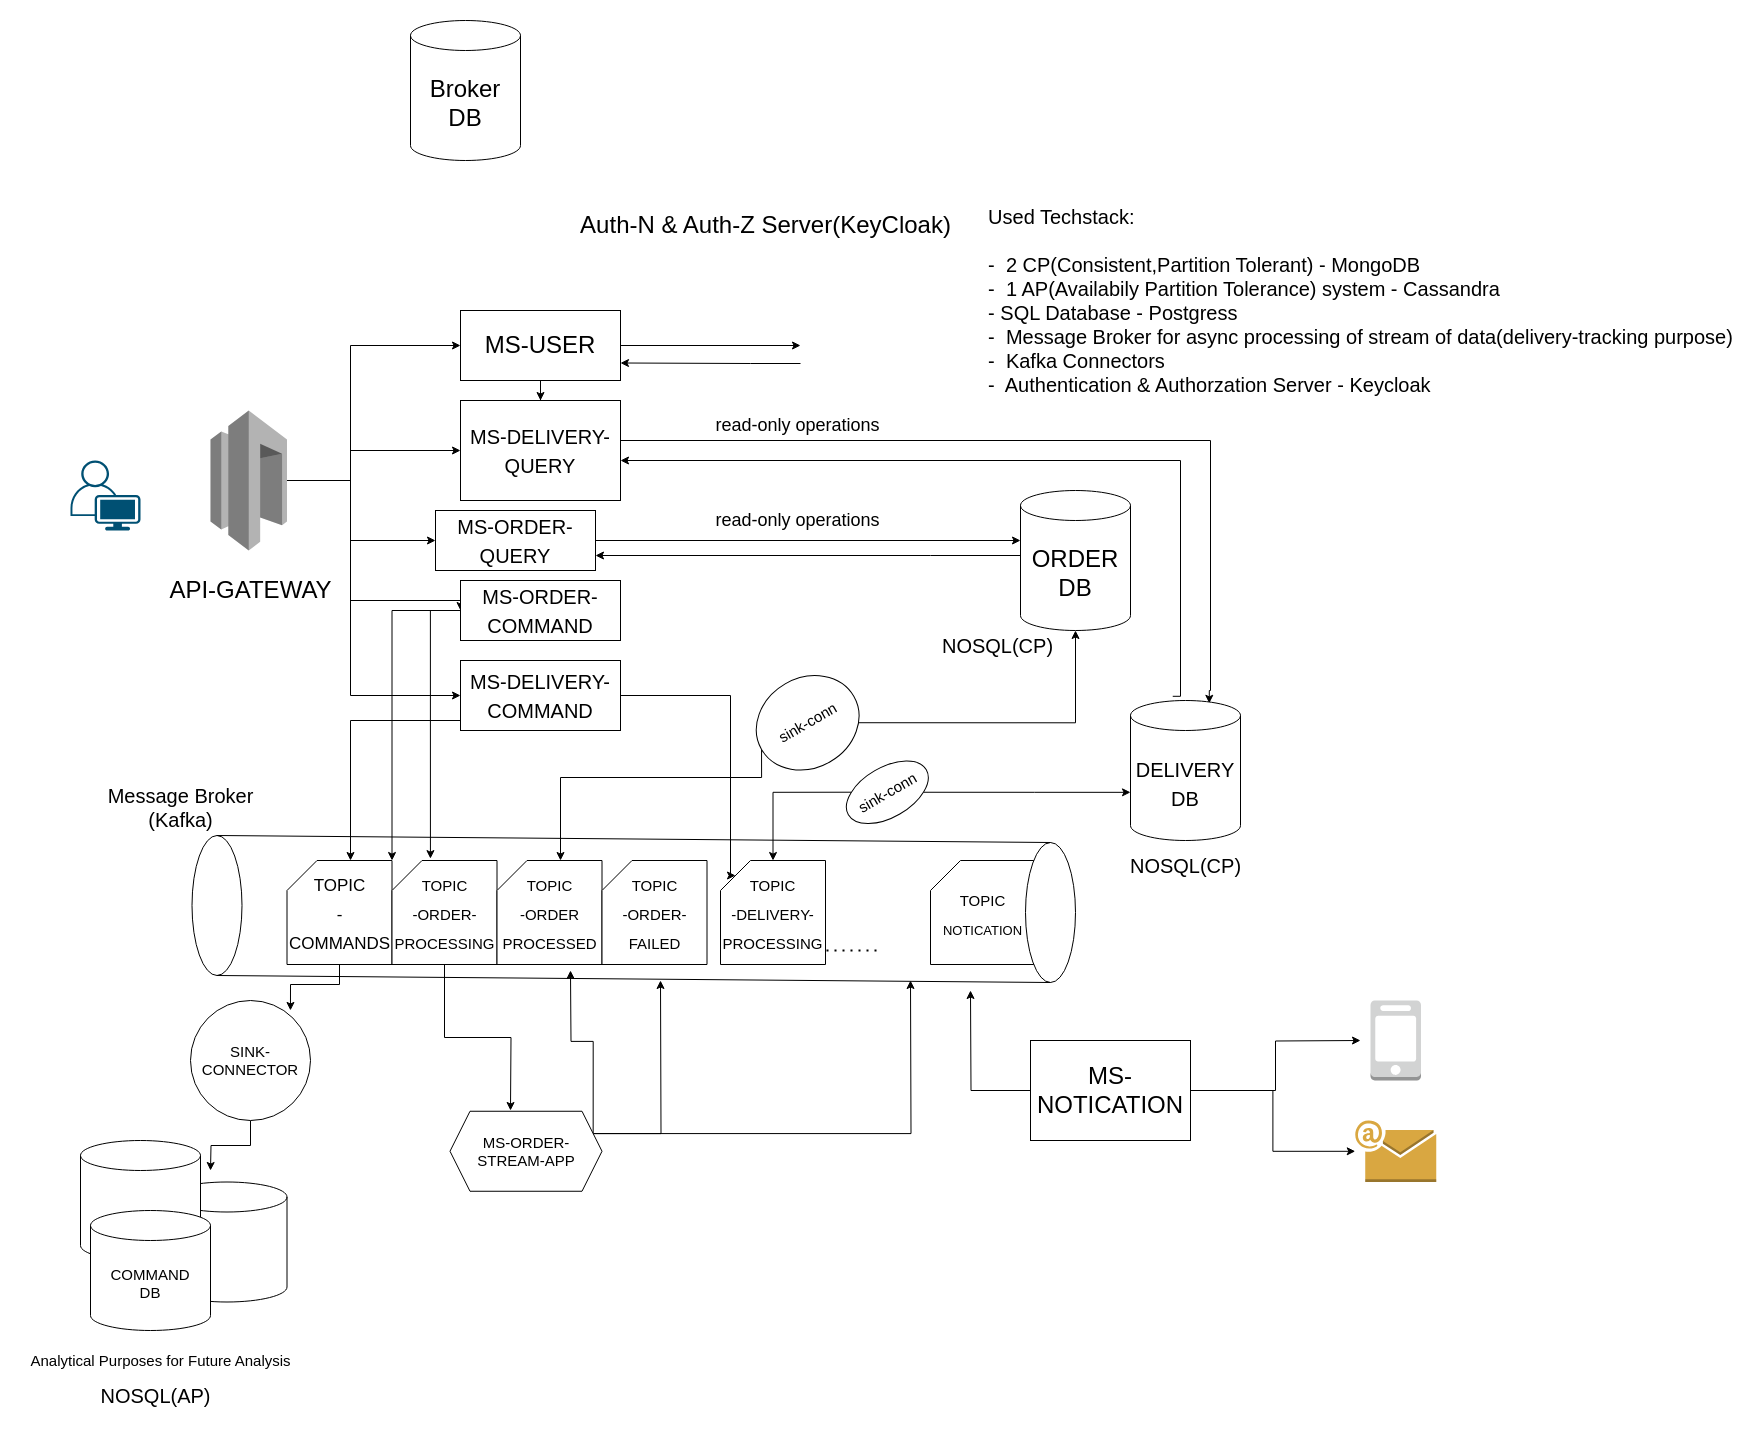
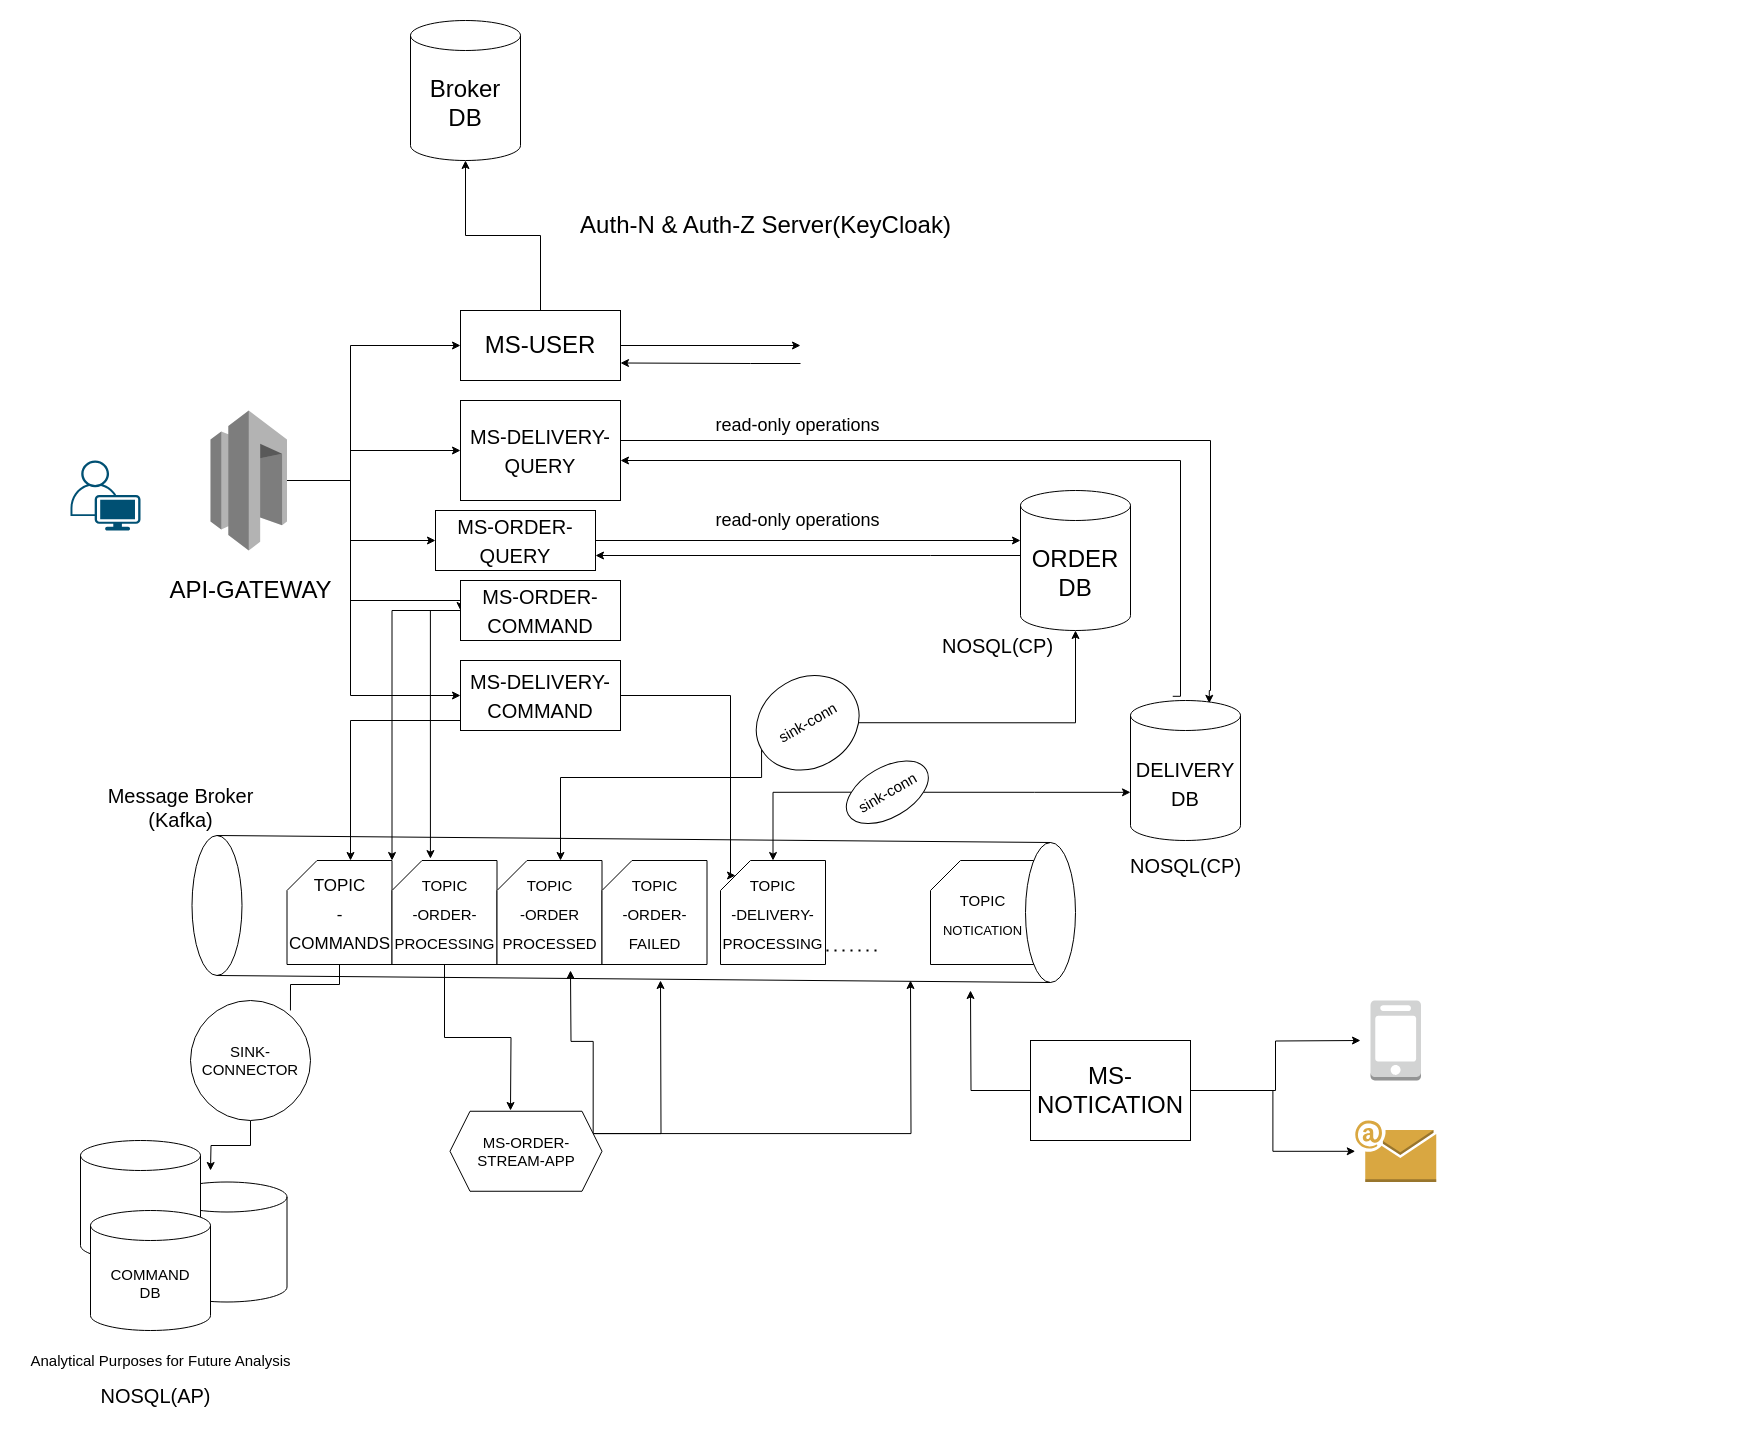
node "Used Techstack: - 2 CP(Consistent,Partition Tolerant) - MongoDB - 1 AP(Availabily Partition Tolerance) system - Cassandra - SQL Database - Postgress - Message Broker for async processing of stream of data(delivery-tracking purpose) - Kafka Connectors - Authentication & Authorzation Server - Keycloak": removed
edge "MS-USER" -> "MS-DELIVERY-QUERY": now "MS-USER" -> "Broker DB"
edge "TOPIC -COMMANDS" -> "SINK-CONNECTOR": arrowhead classic -> none
